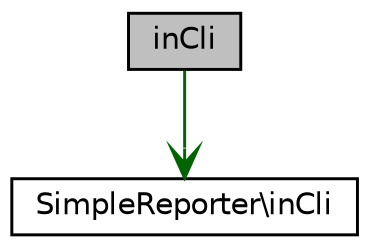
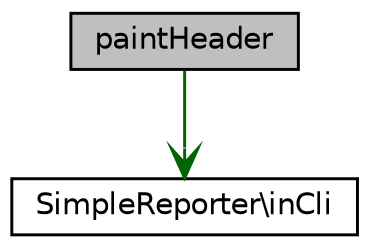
node "inCli": label "inCli" -> "paintHeader"
